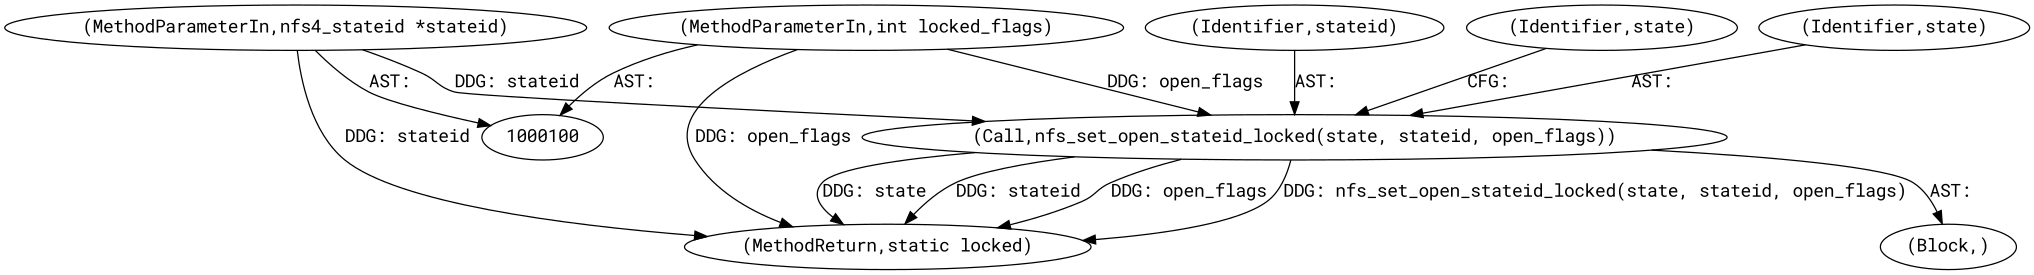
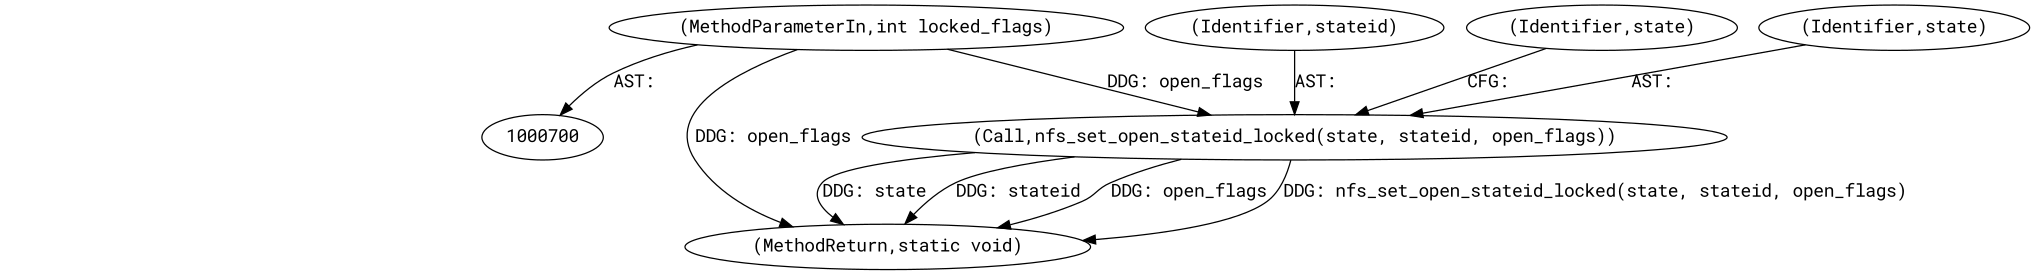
node "(MethodParameterIn,nfs4_stateid *stateid)": removed
node "1000100": label "1000100" -> "1000700"
node "(MethodReturn,static locked)": label "(MethodReturn,static locked)" -> "(MethodReturn,static void)"
node "(Block,)": removed
